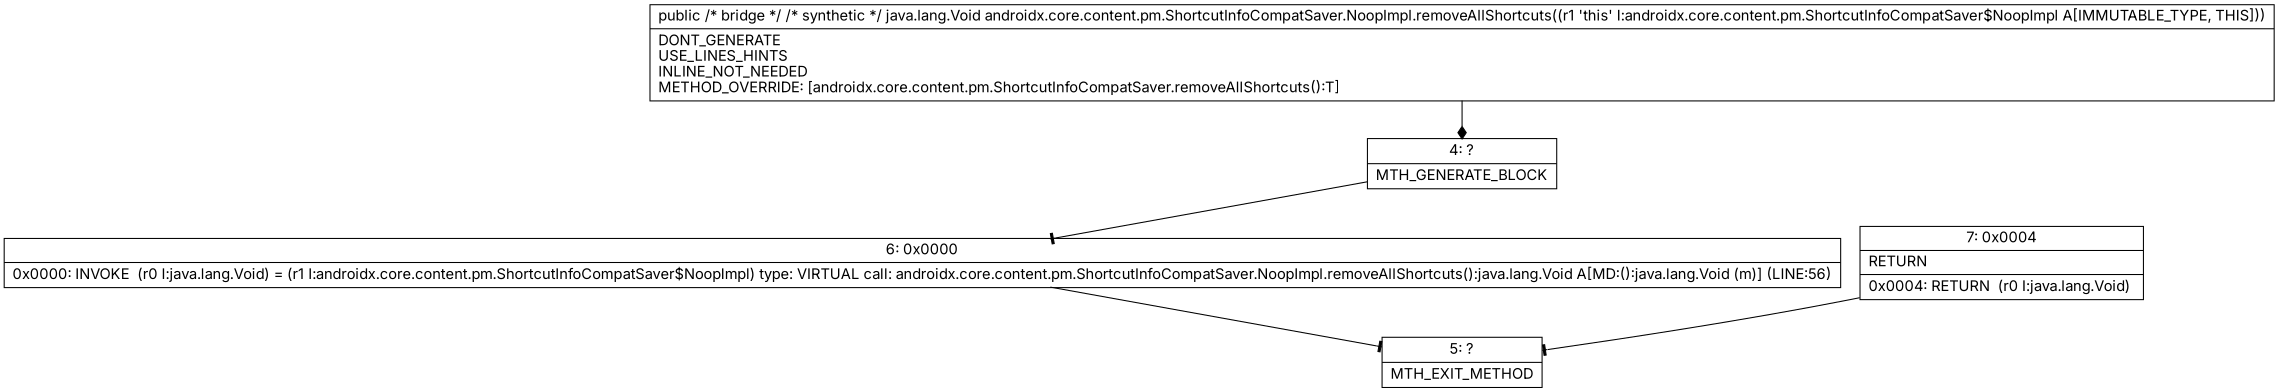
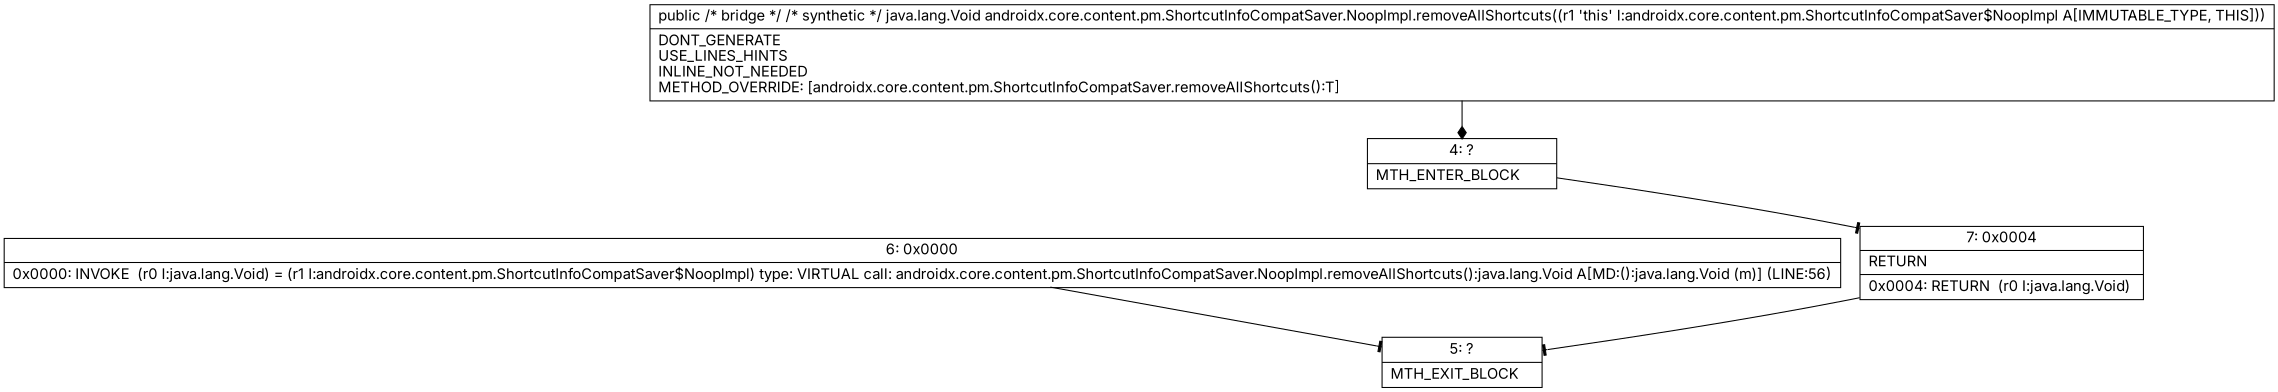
node "4: ?": text "MTH_GENERATE_BLOCK" -> "MTH_ENTER_BLOCK"
edge "4: ?" -> "6: 0x0000": now "4: ?" -> "7: 0x0004"
node "5: ?": text "MTH_EXIT_METHOD" -> "MTH_EXIT_BLOCK"
